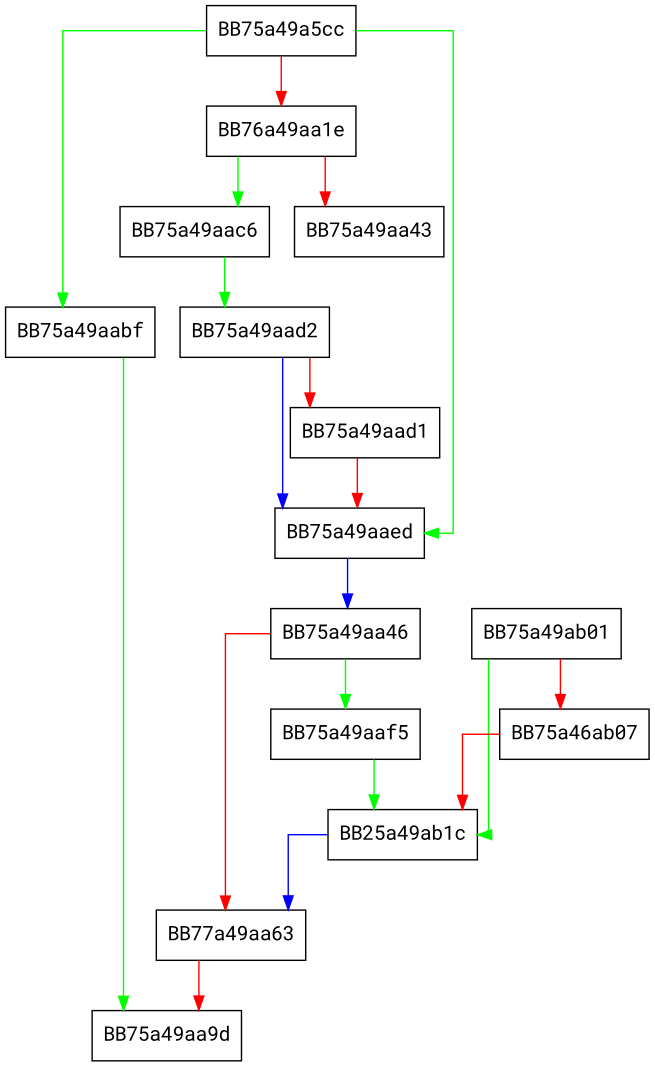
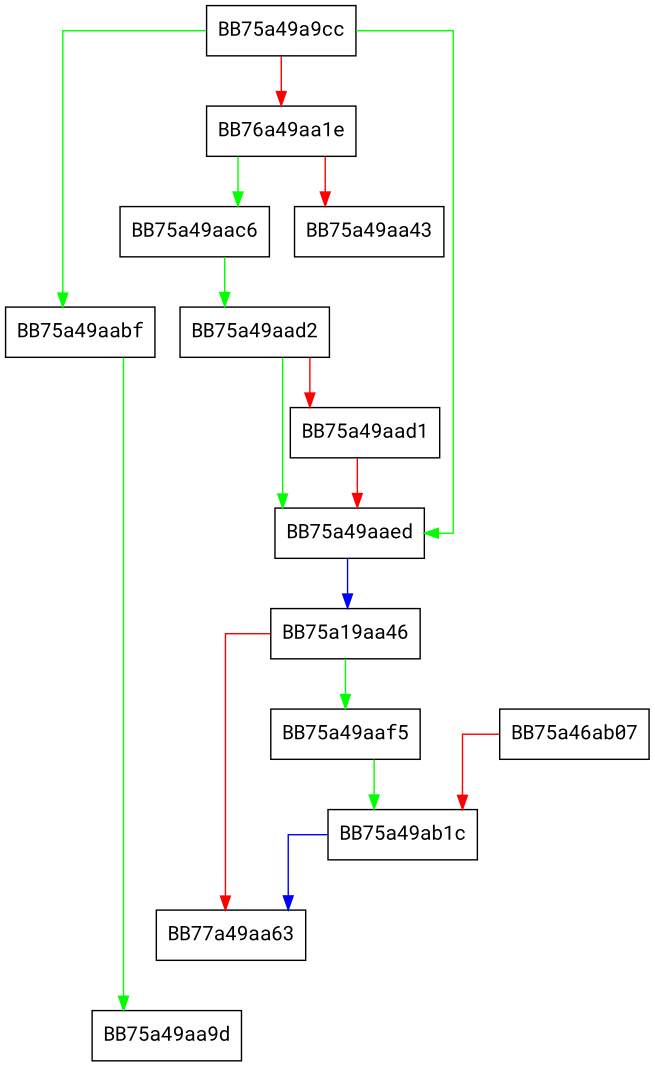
node "BB75a49a5cc": label "BB75a49a5cc" -> "BB75a49a9cc"
edge "BB75a49aad2" -> "BB75a49aaed": color blue -> green
node "BB75a49aa46": label "BB75a49aa46" -> "BB75a19aa46"
node "BB75a49ab01": removed
node "BB25a49ab1c": label "BB25a49ab1c" -> "BB75a49ab1c"
edge "BB77a49aa63" -> "BB75a49aa9d": removed
